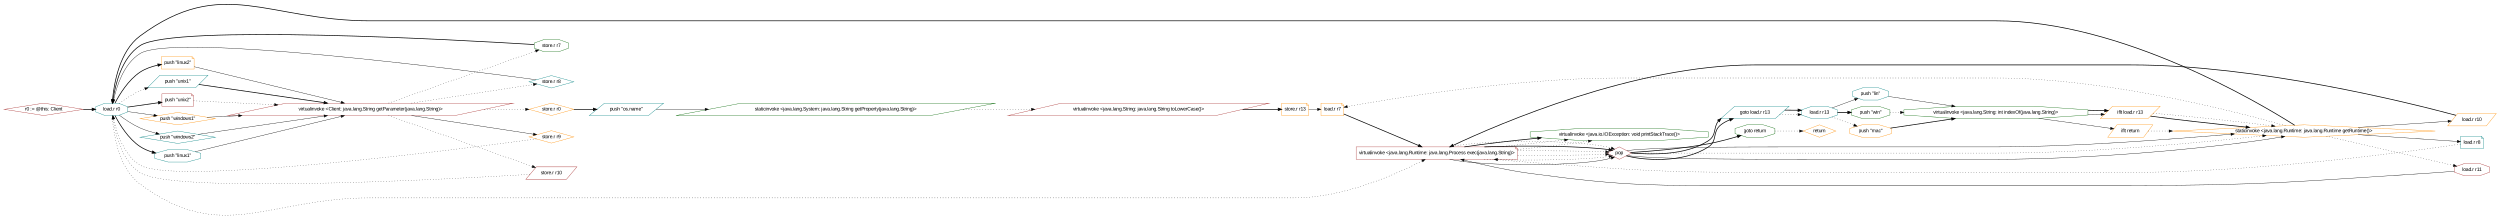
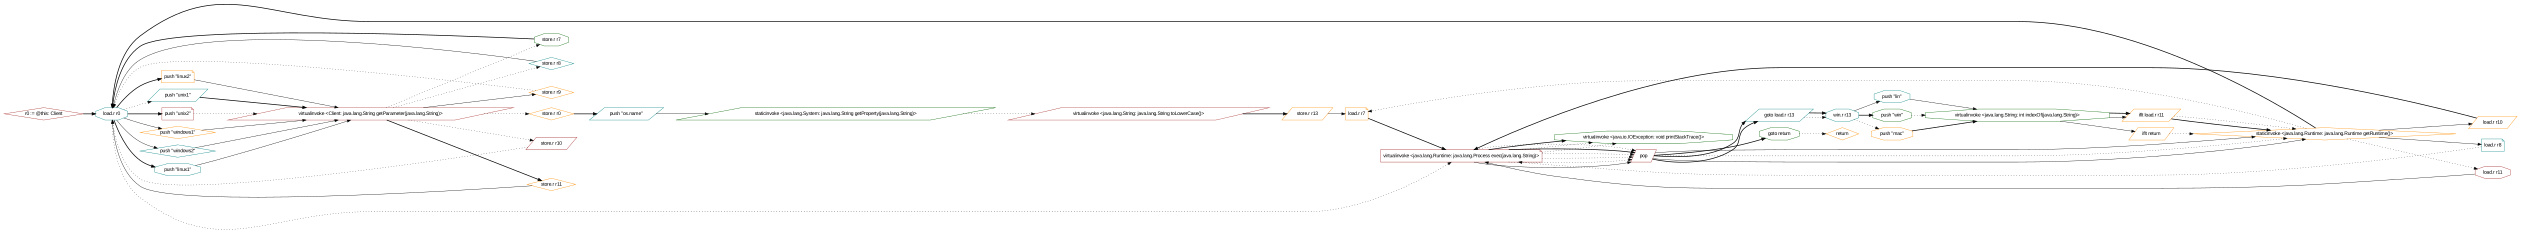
node "store.r r13": shape note -> parallelogram
node "load.r r13": label "load.r r13" -> "win.r r13"
node "iflt load.r r13": label "iflt load.r r13" -> "iflt load.r r11"
node "pop": shape diamond -> parallelogram
node "store.r r11": added
